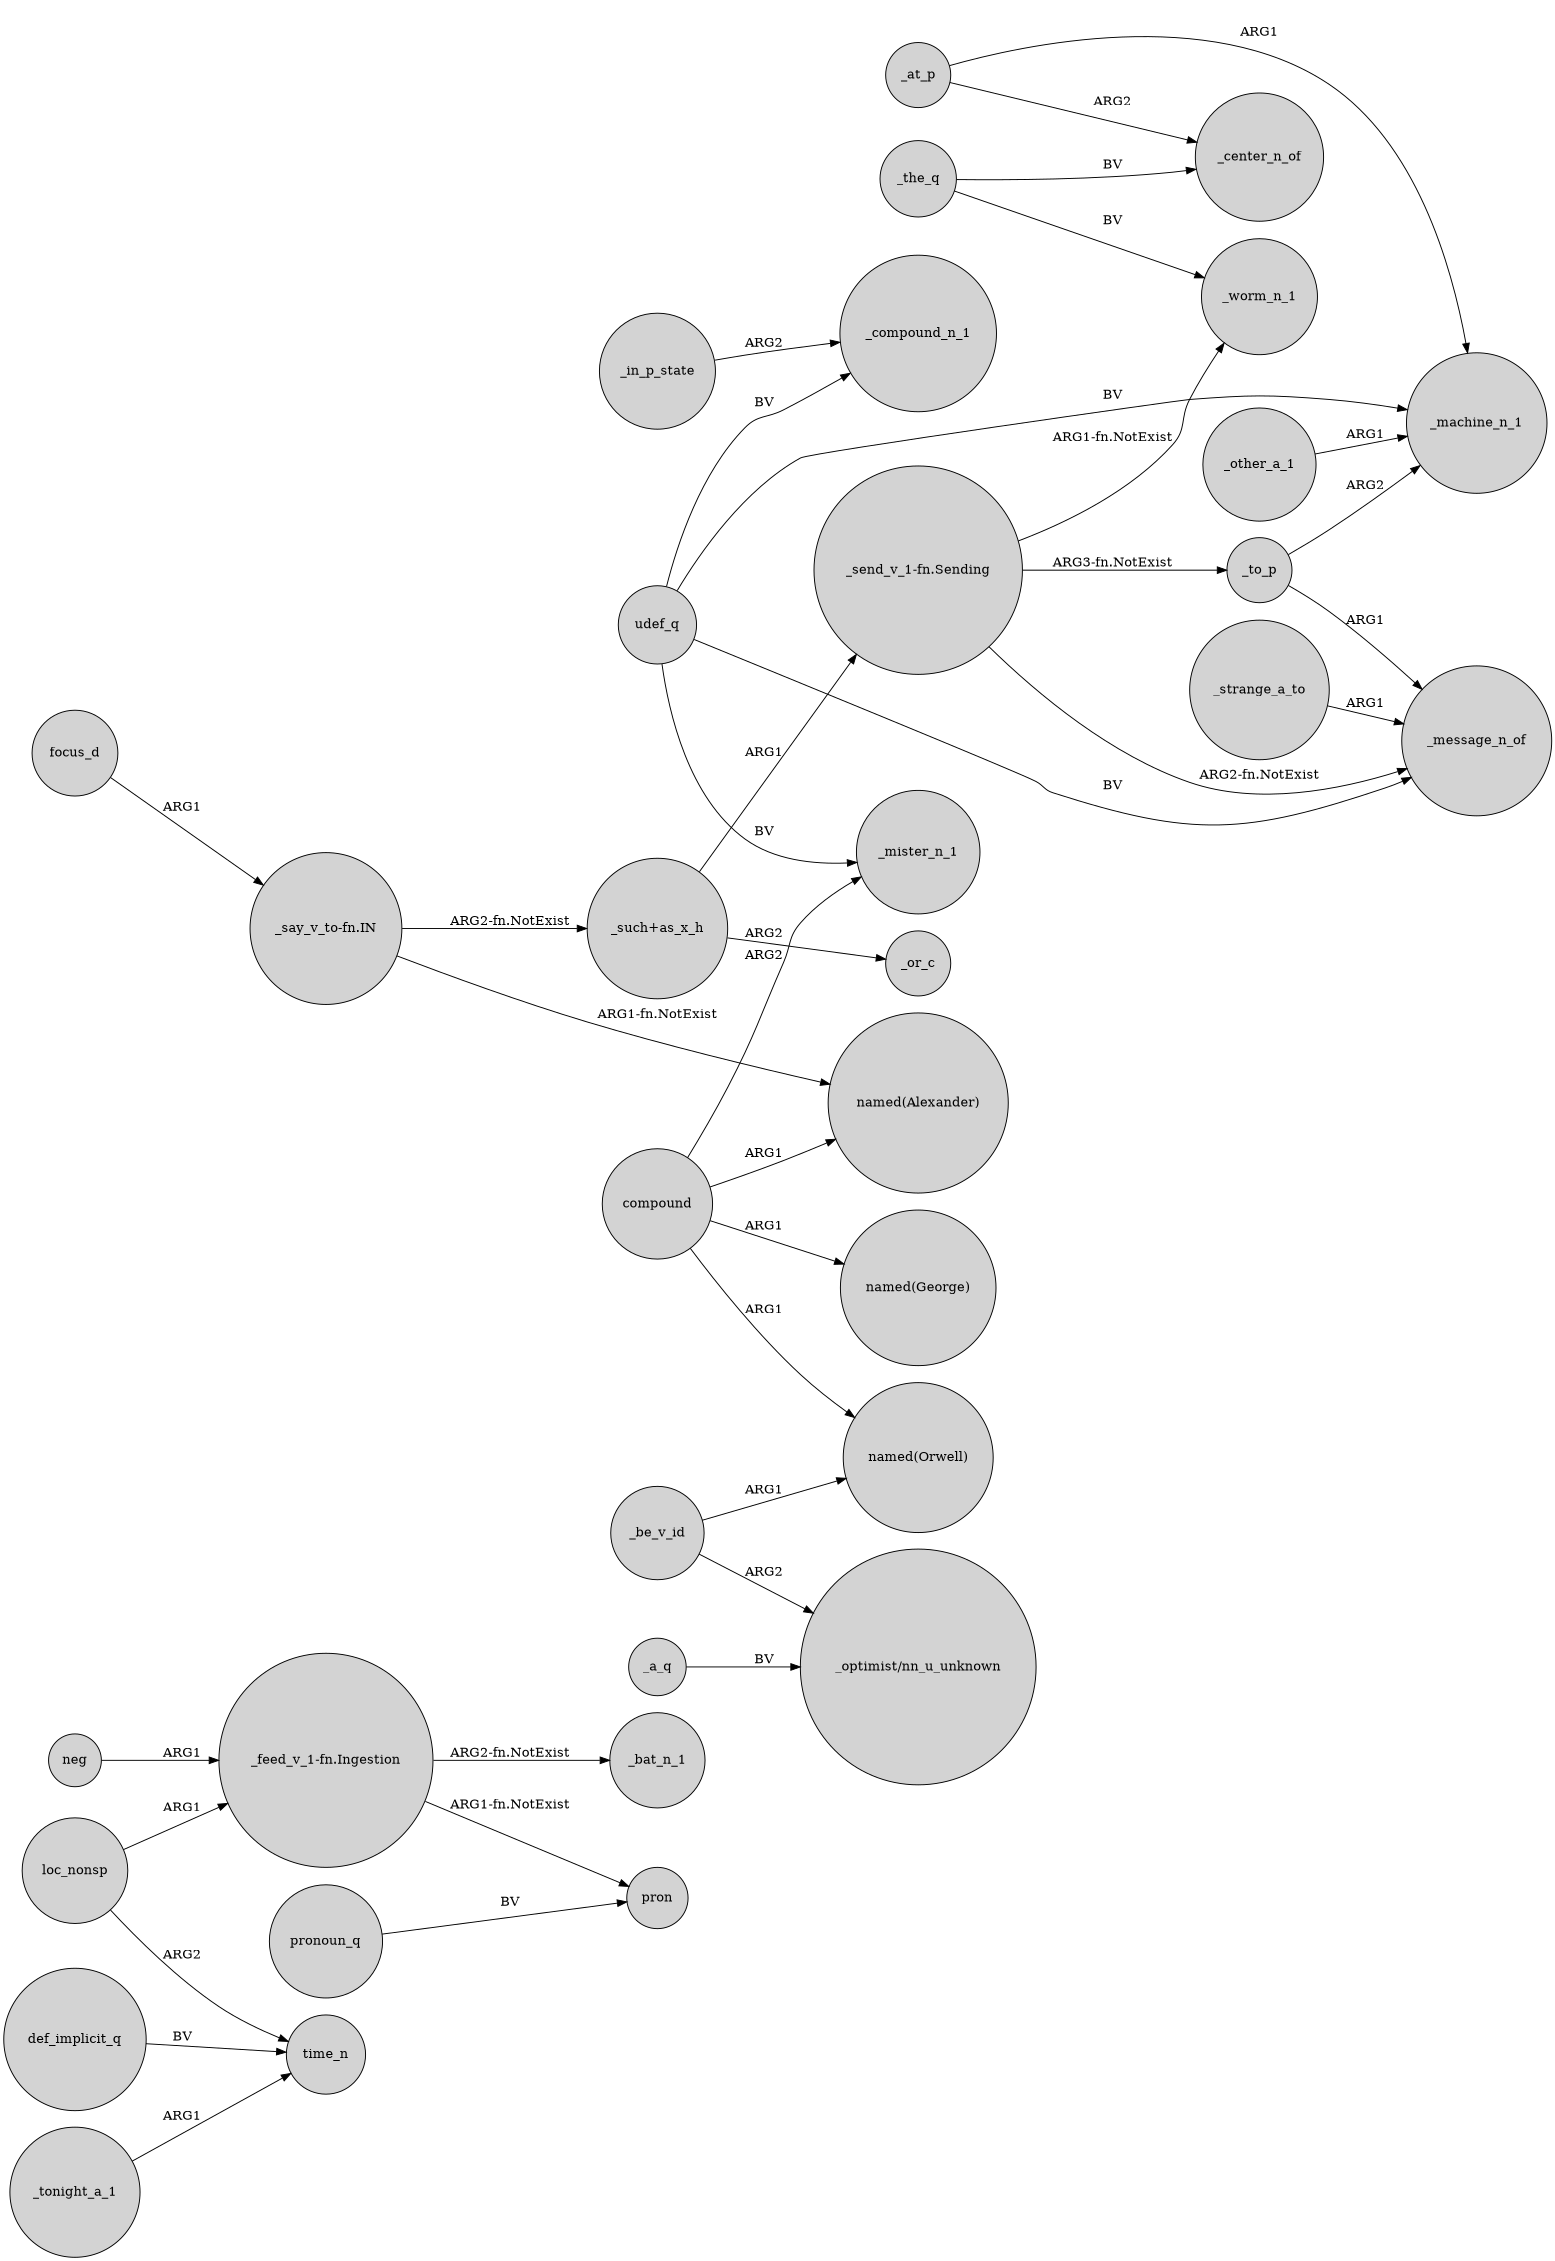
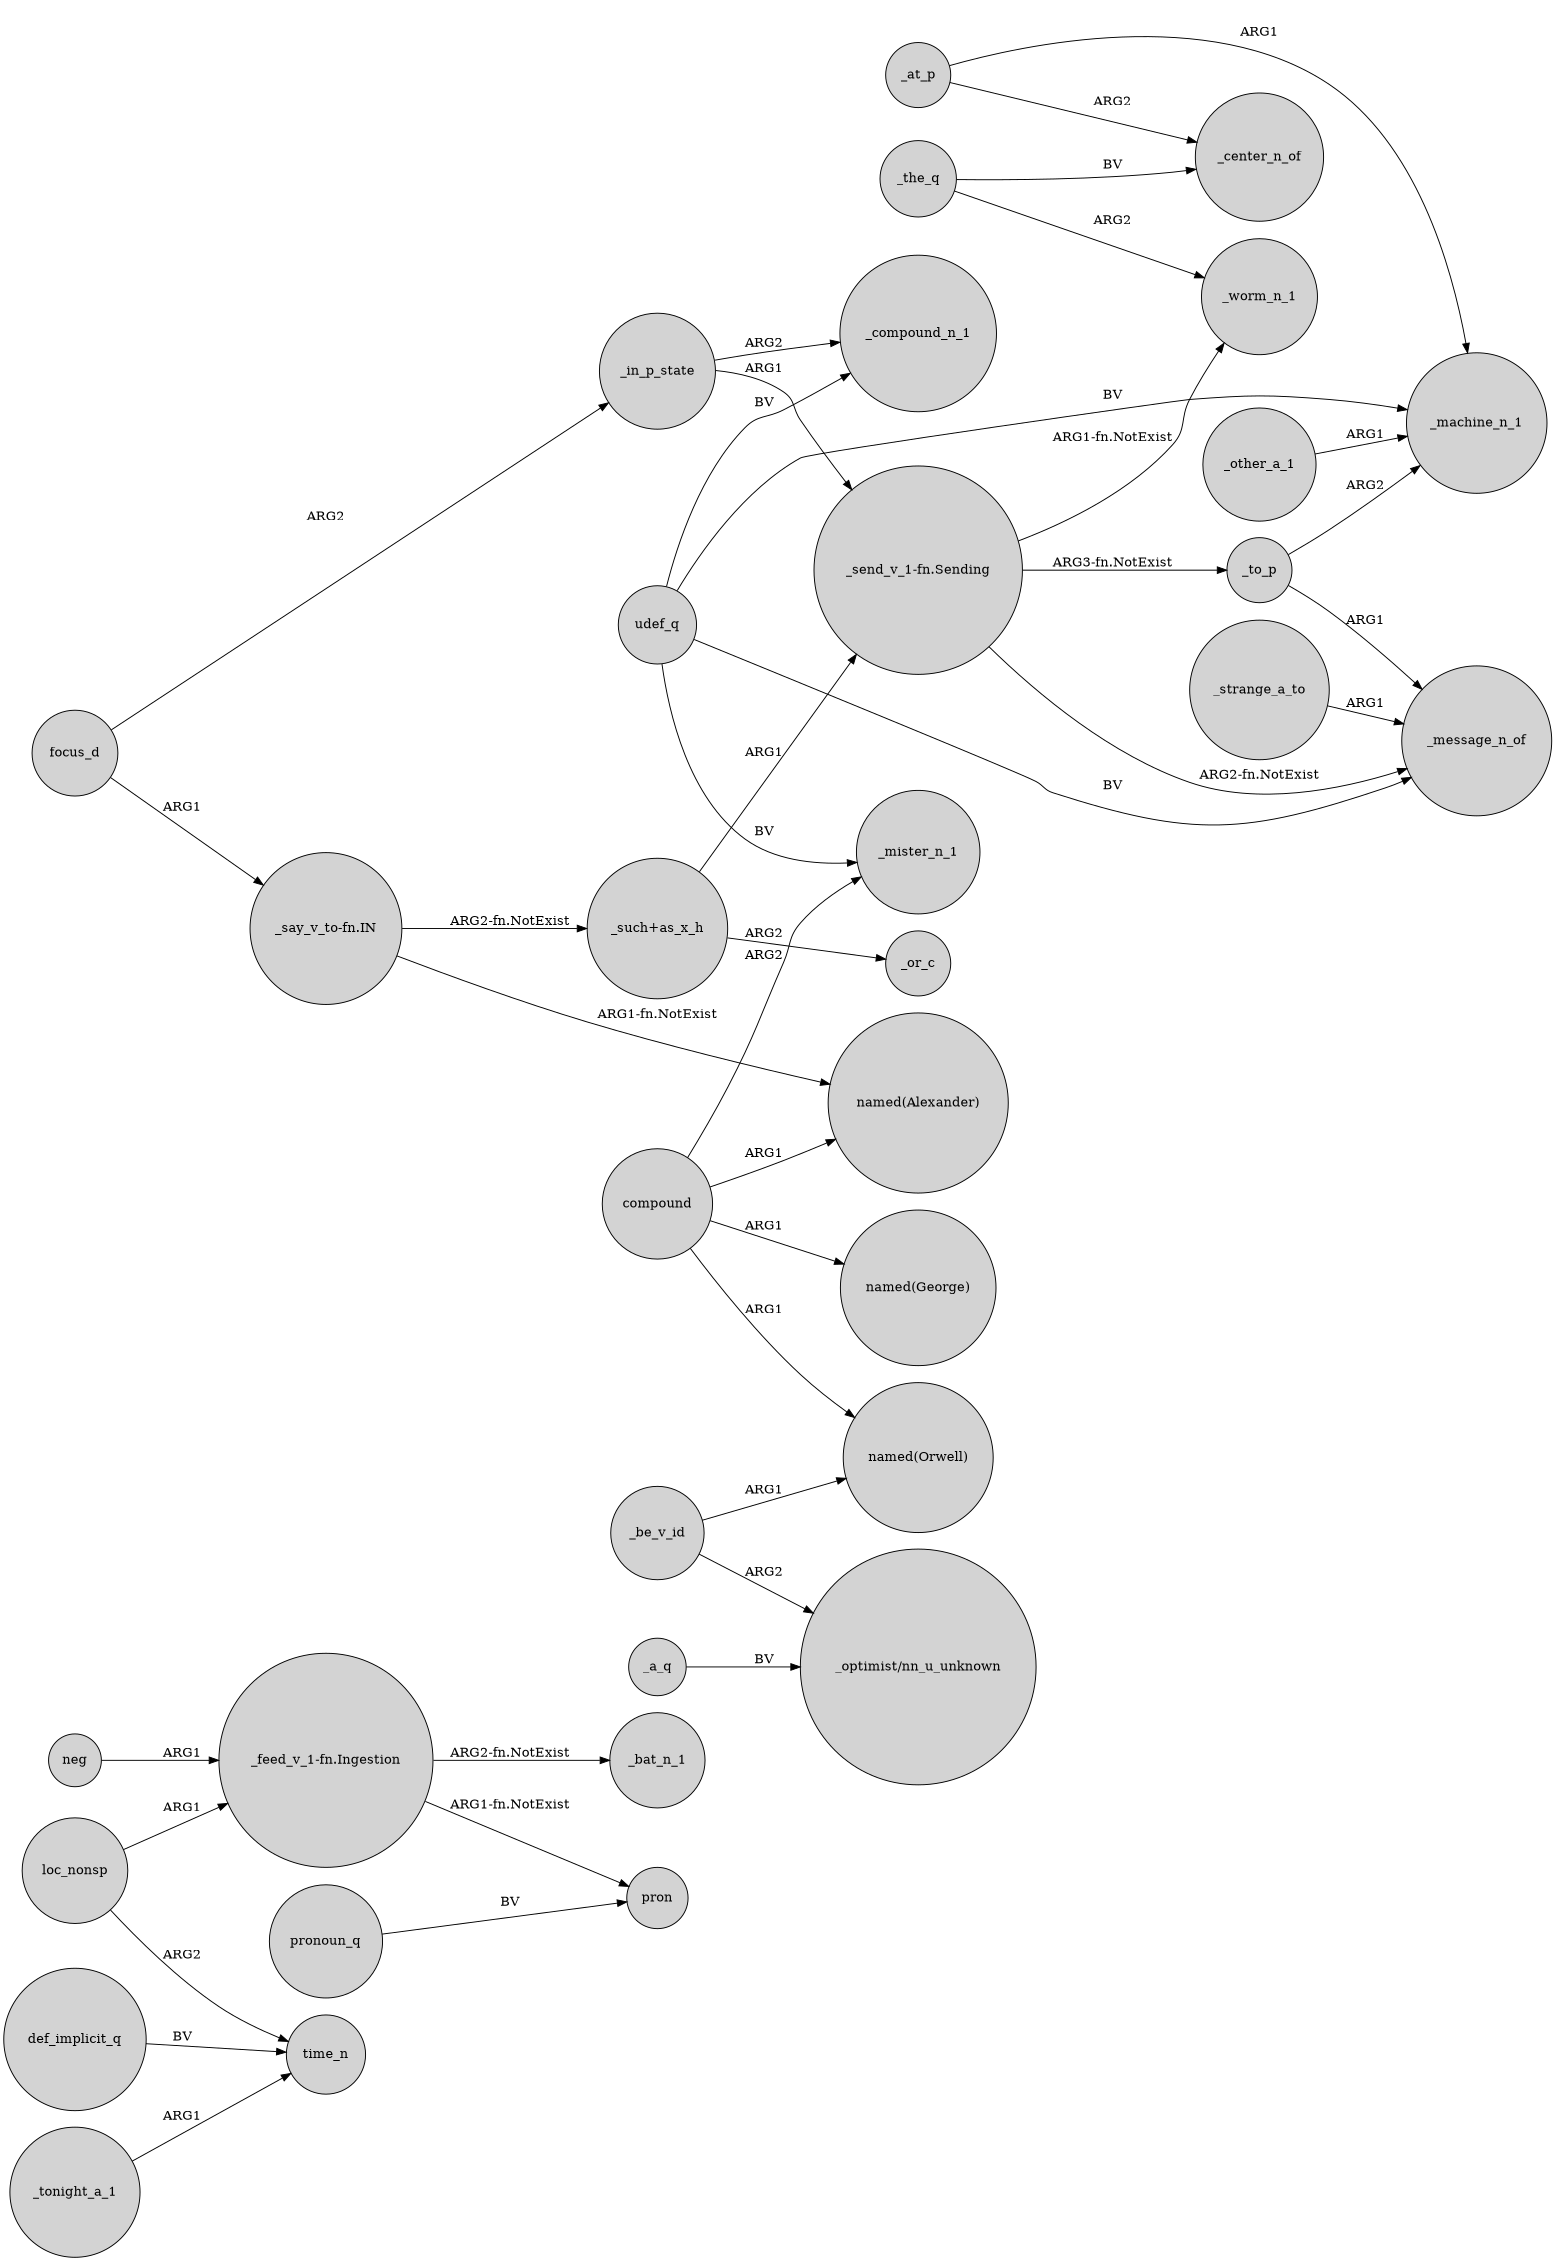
edge "_the_q" -> "_worm_n_1": label "BV" -> "ARG2"
edge "_in_p_state" -> "_send_v_1-fn.Sending": added, label "ARG1"
edge "focus_d" -> "_in_p_state": added, label "ARG2"
